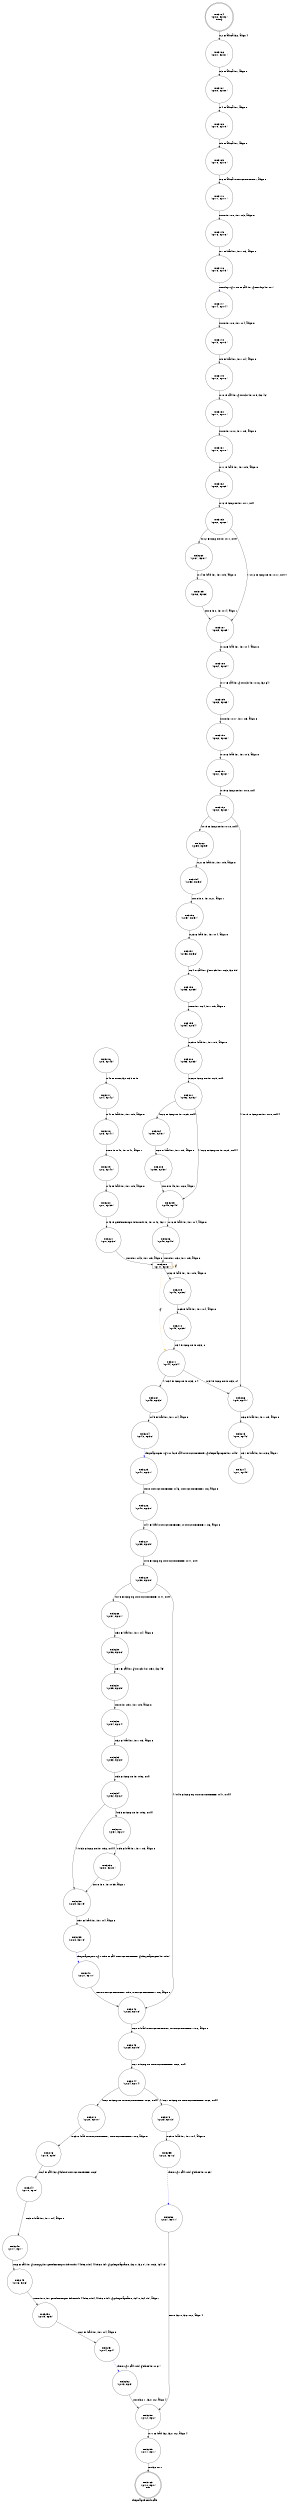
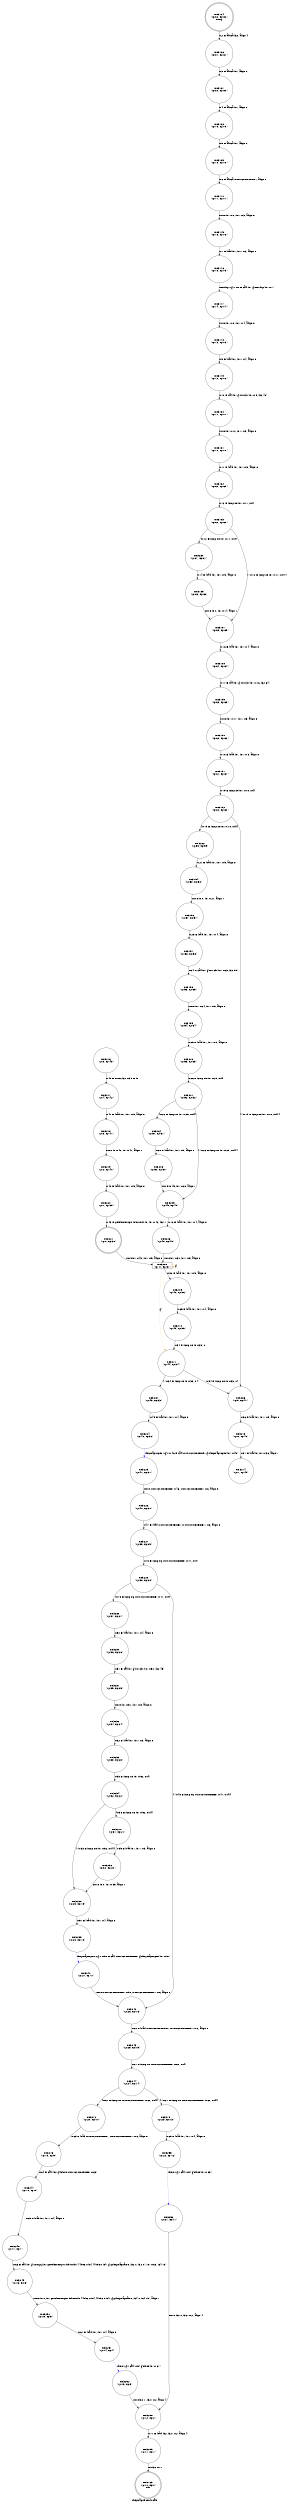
node "N83221 (rp:0, ep:38)": shape circle -> doublecircle
